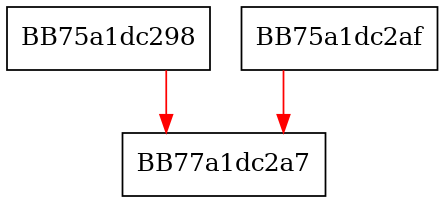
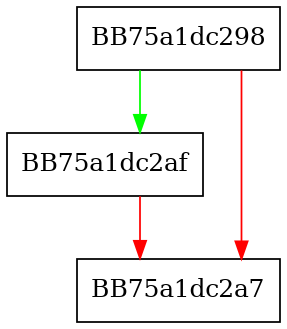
edge "BB75a1dc298" -> "BB75a1dc2af": added
node "BB77a1dc2a7": label "BB77a1dc2a7" -> "BB75a1dc2a7"
